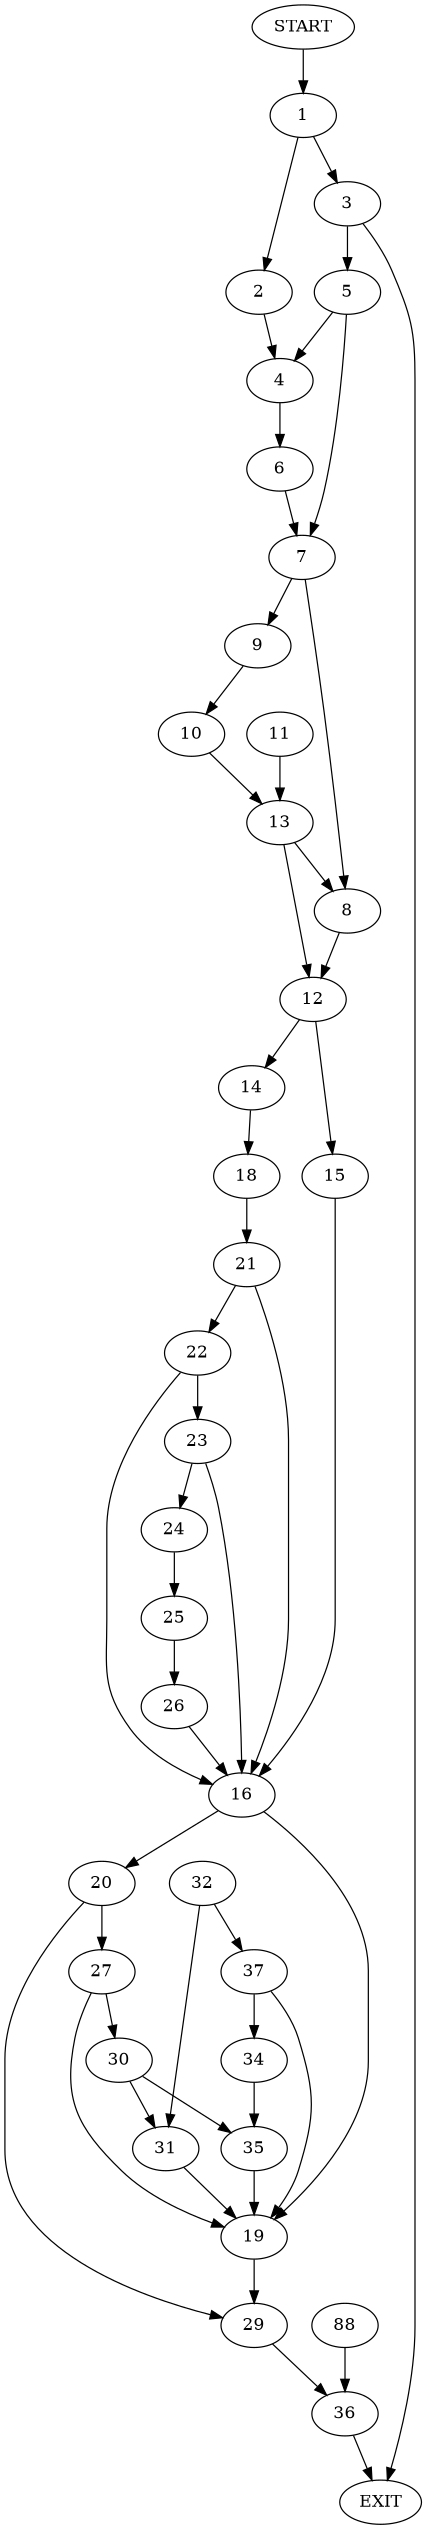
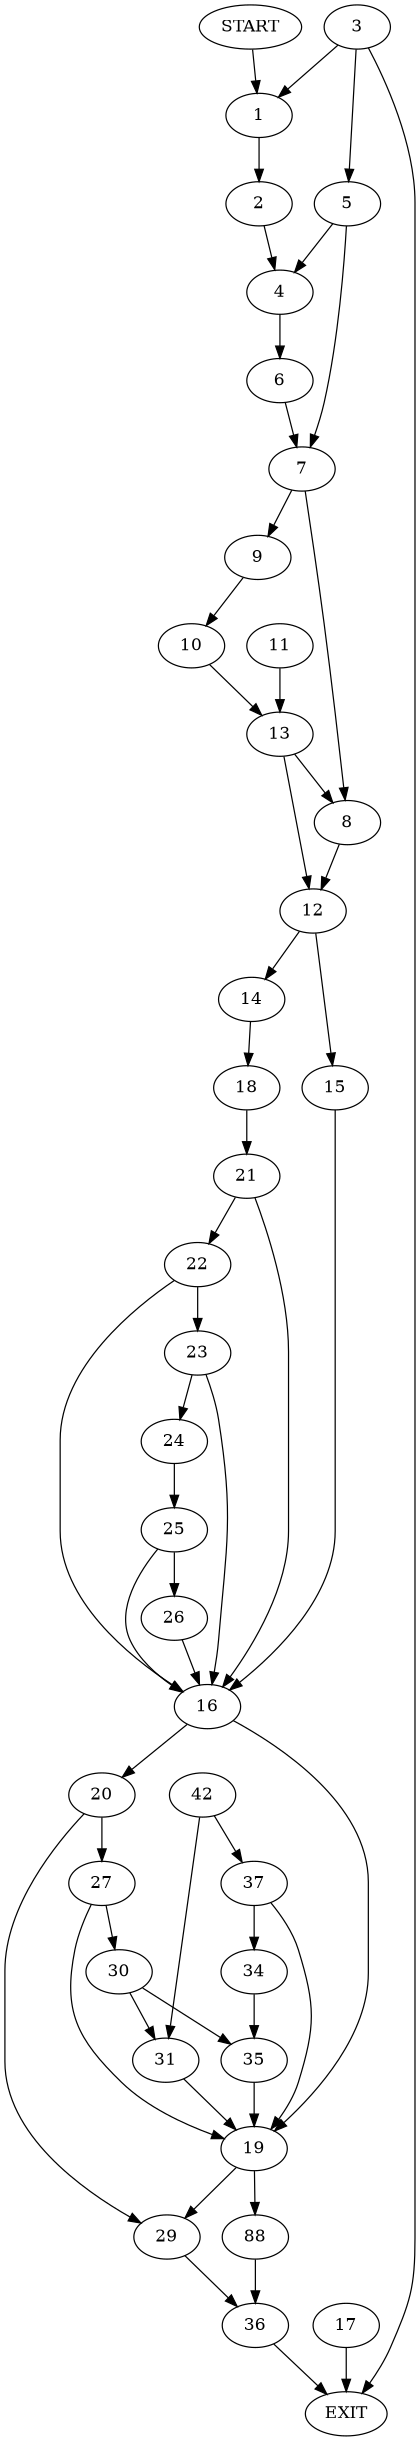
edge "1" -> "3": reversed
edge "25" -> "16": added
node "32": label "32" -> "42"
edge "19" -> "88": added
node "17": added
